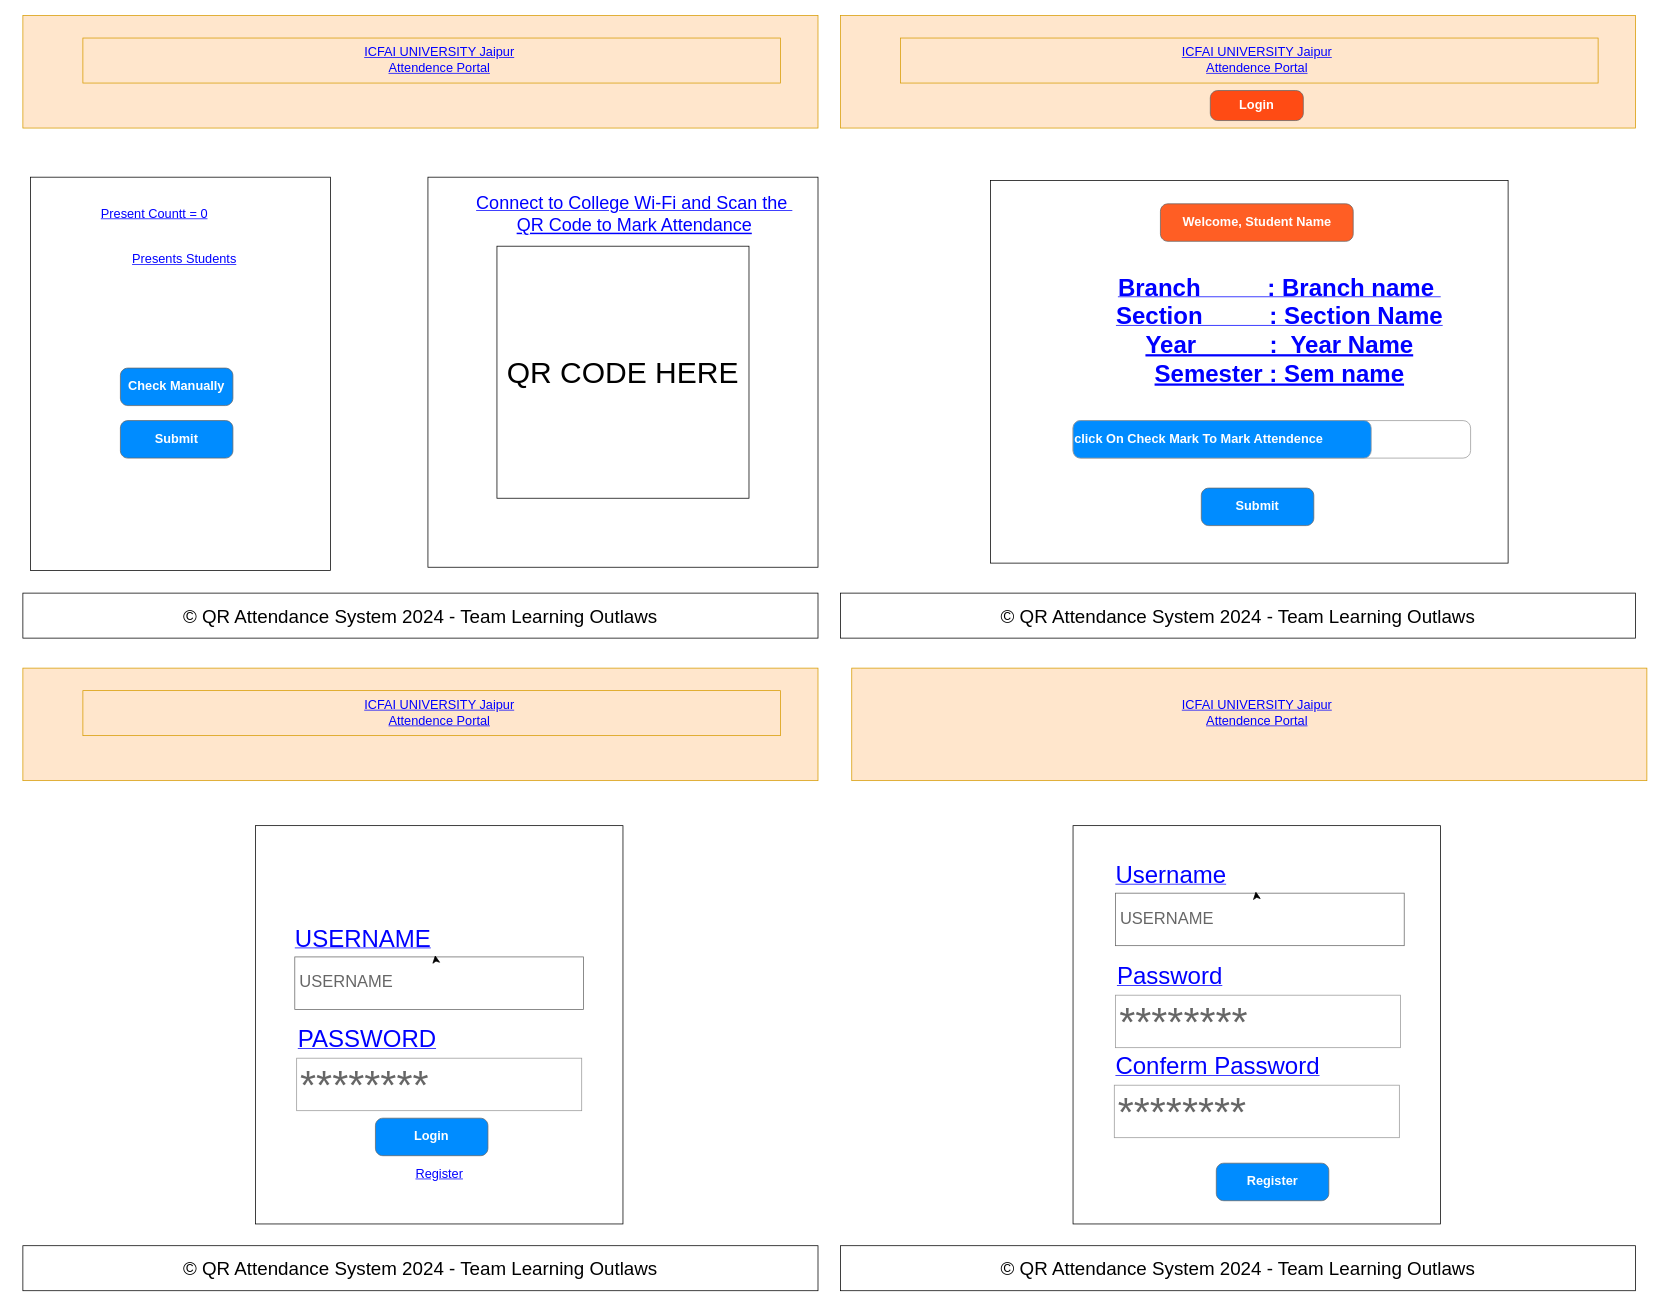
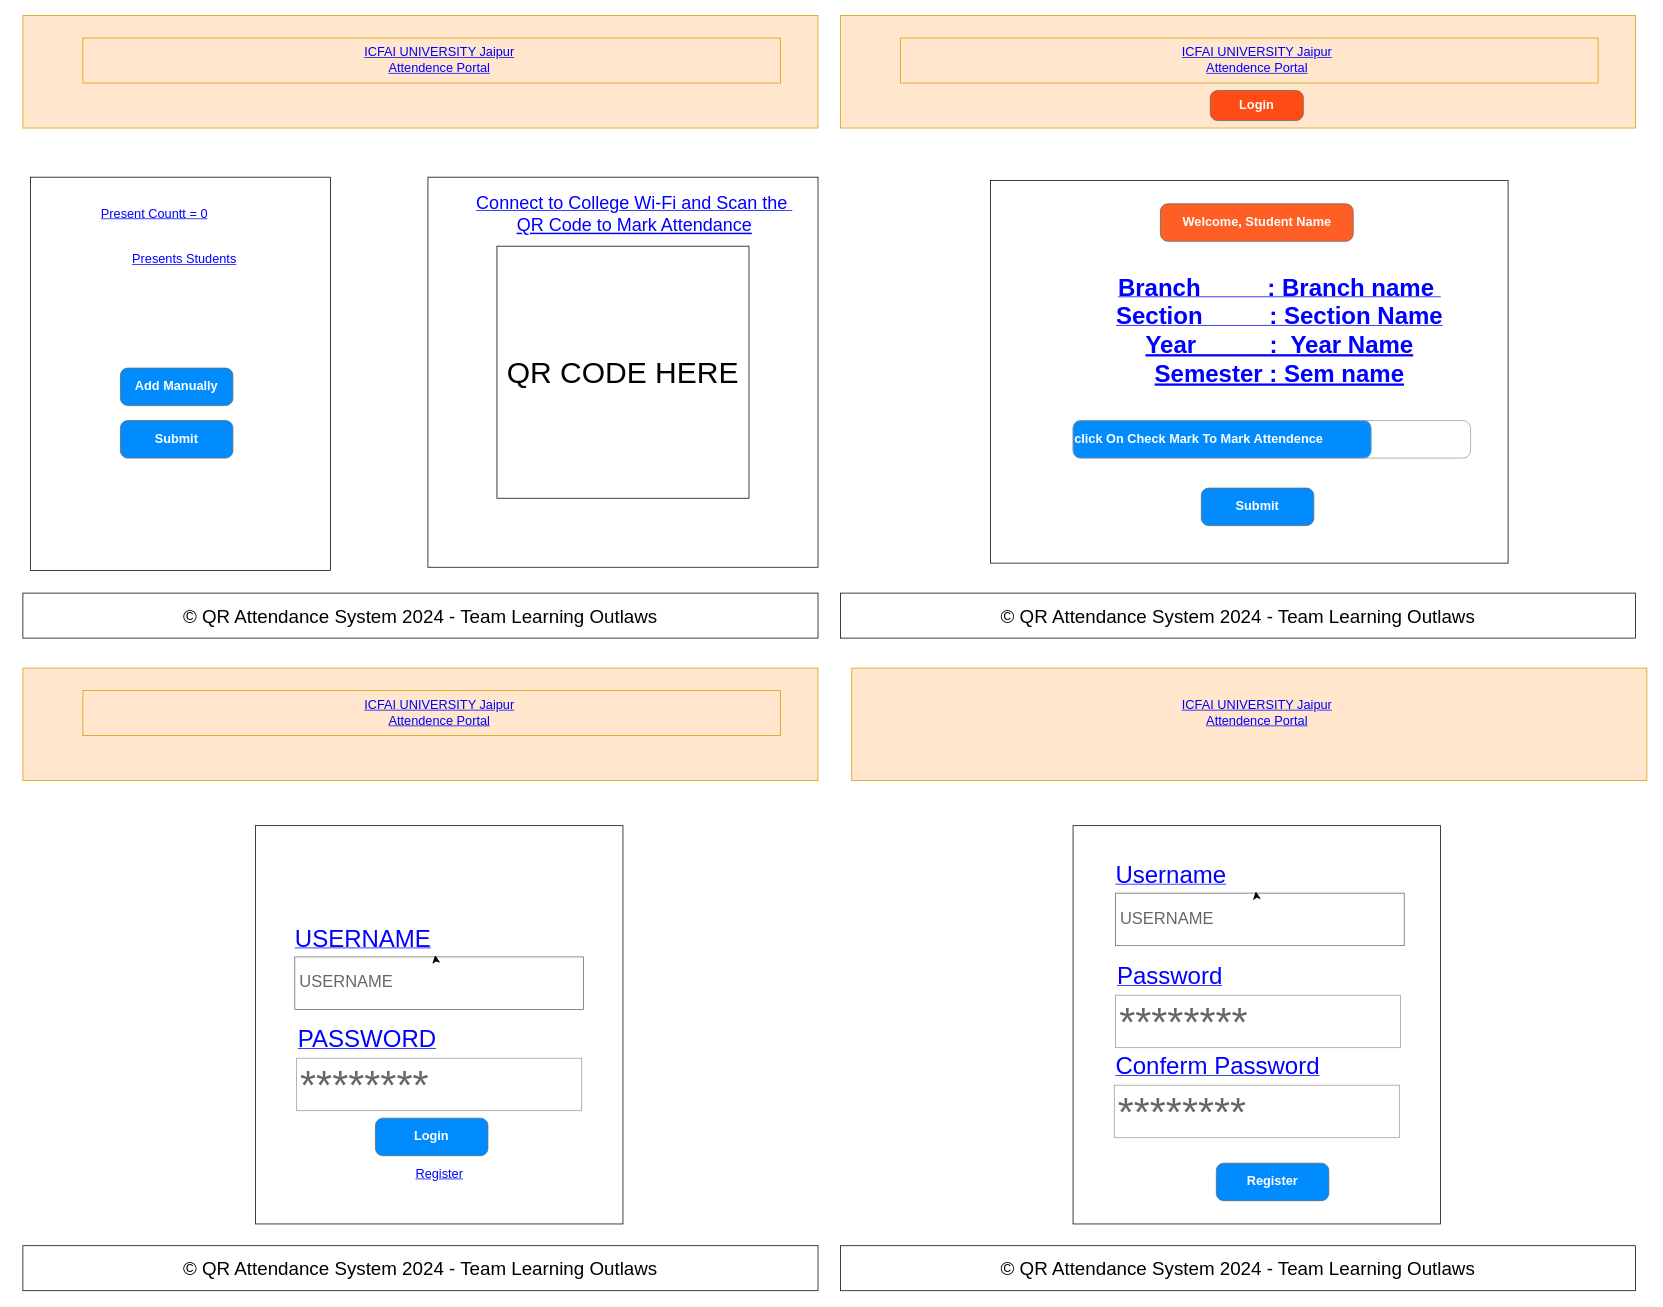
node "Check Manually": label "Check Manually" -> "Add Manually"
